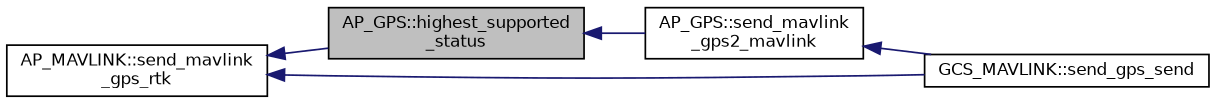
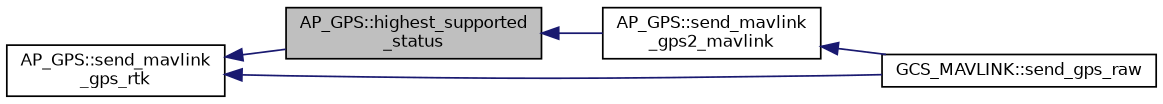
node "AP_MAVLINK::send_mavlink _gps_rtk": label "AP_MAVLINK::send_mavlink _gps_rtk" -> "AP_GPS::send_mavlink _gps_rtk"
node "GCS_MAVLINK::send_gps_send": label "GCS_MAVLINK::send_gps_send" -> "GCS_MAVLINK::send_gps_raw"
